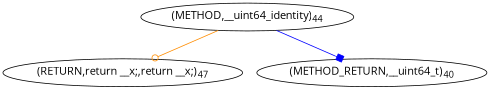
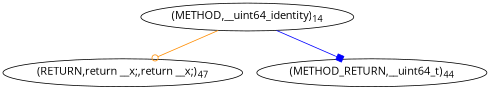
node "(METHOD,__uint64_identity)": text "44" -> "14"
node "(METHOD_RETURN,__uint64_t)": text "40" -> "44"
